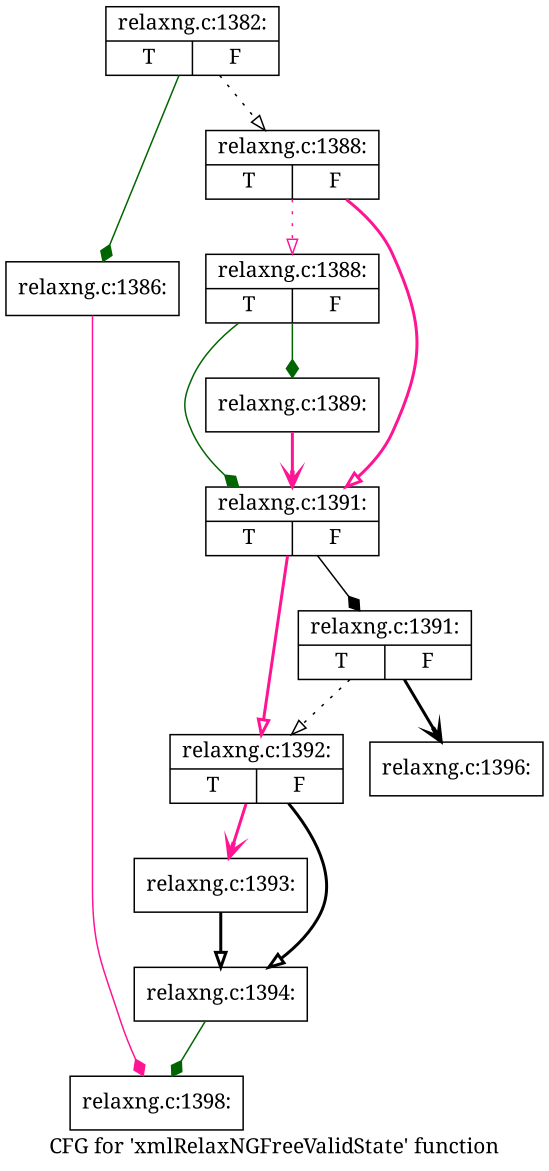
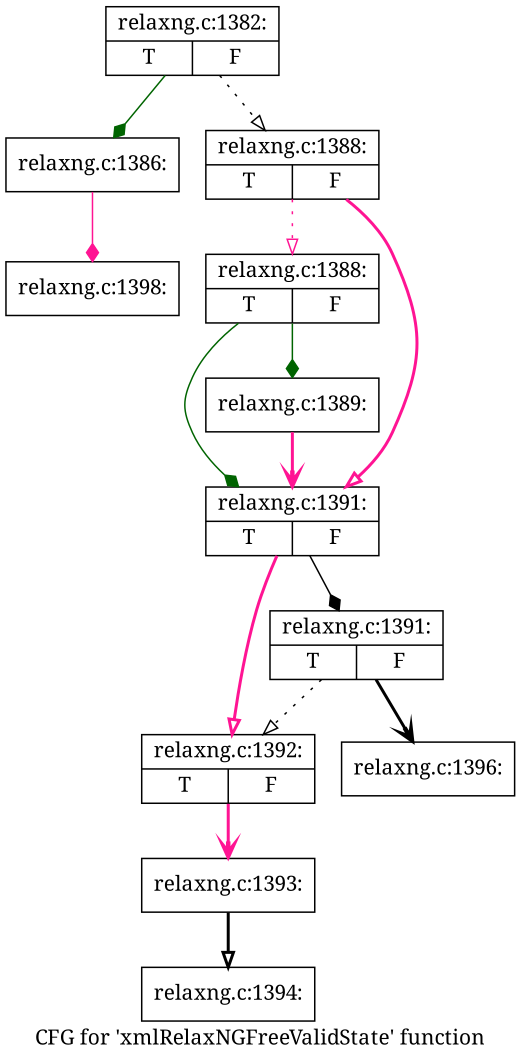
edge "relaxng.c:1392:" -> "relaxng.c:1394:": removed
edge "relaxng.c:1394:" -> "relaxng.c:1398:": removed
